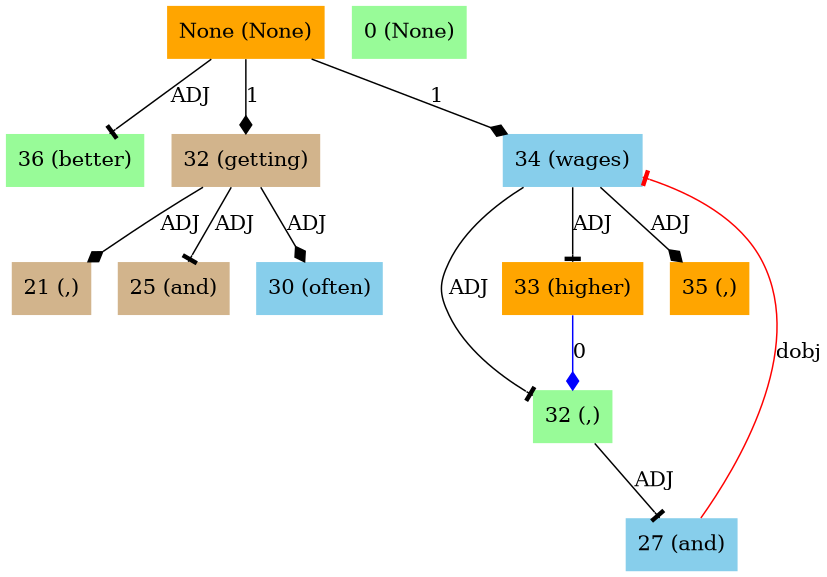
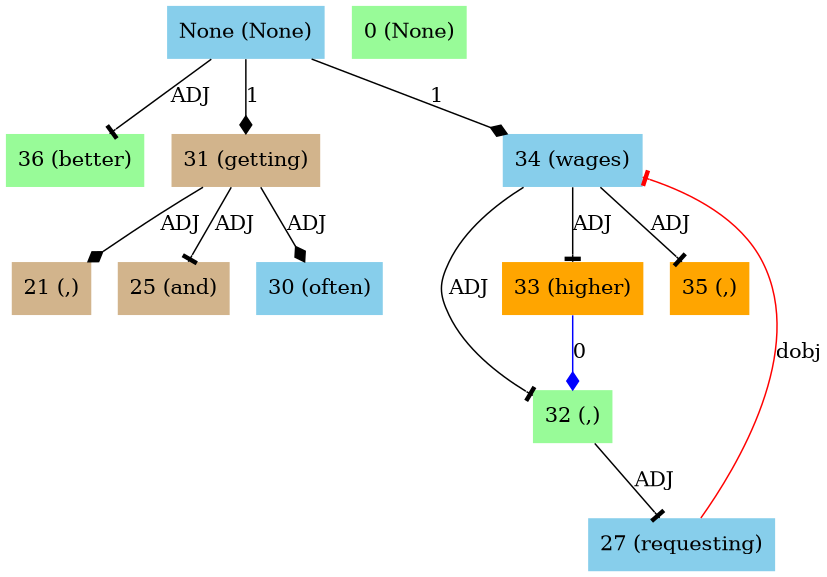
node "None (None)": fillcolor orange -> skyblue
node "32 (getting)": label "32 (getting)" -> "31 (getting)"
edge "34 (wages)" -> "35 (,)": arrowhead diamond -> tee
node "27 (and)": label "27 (and)" -> "27 (requesting)"
